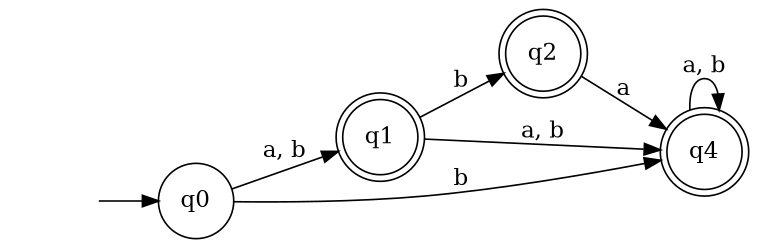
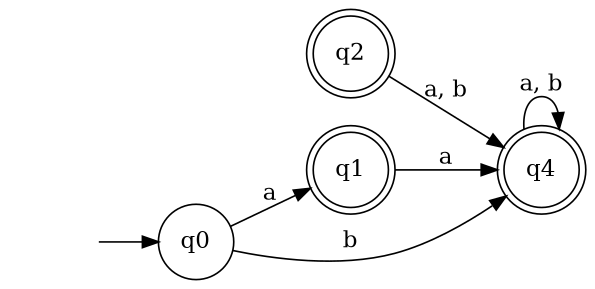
edge "q2" -> "q4": label "a" -> "a, b"
edge "q1" -> "q2": removed, label "b"
edge "q1" -> "q4": label "a, b" -> "a"
edge "q0" -> "q1": label "a, b" -> "a"
